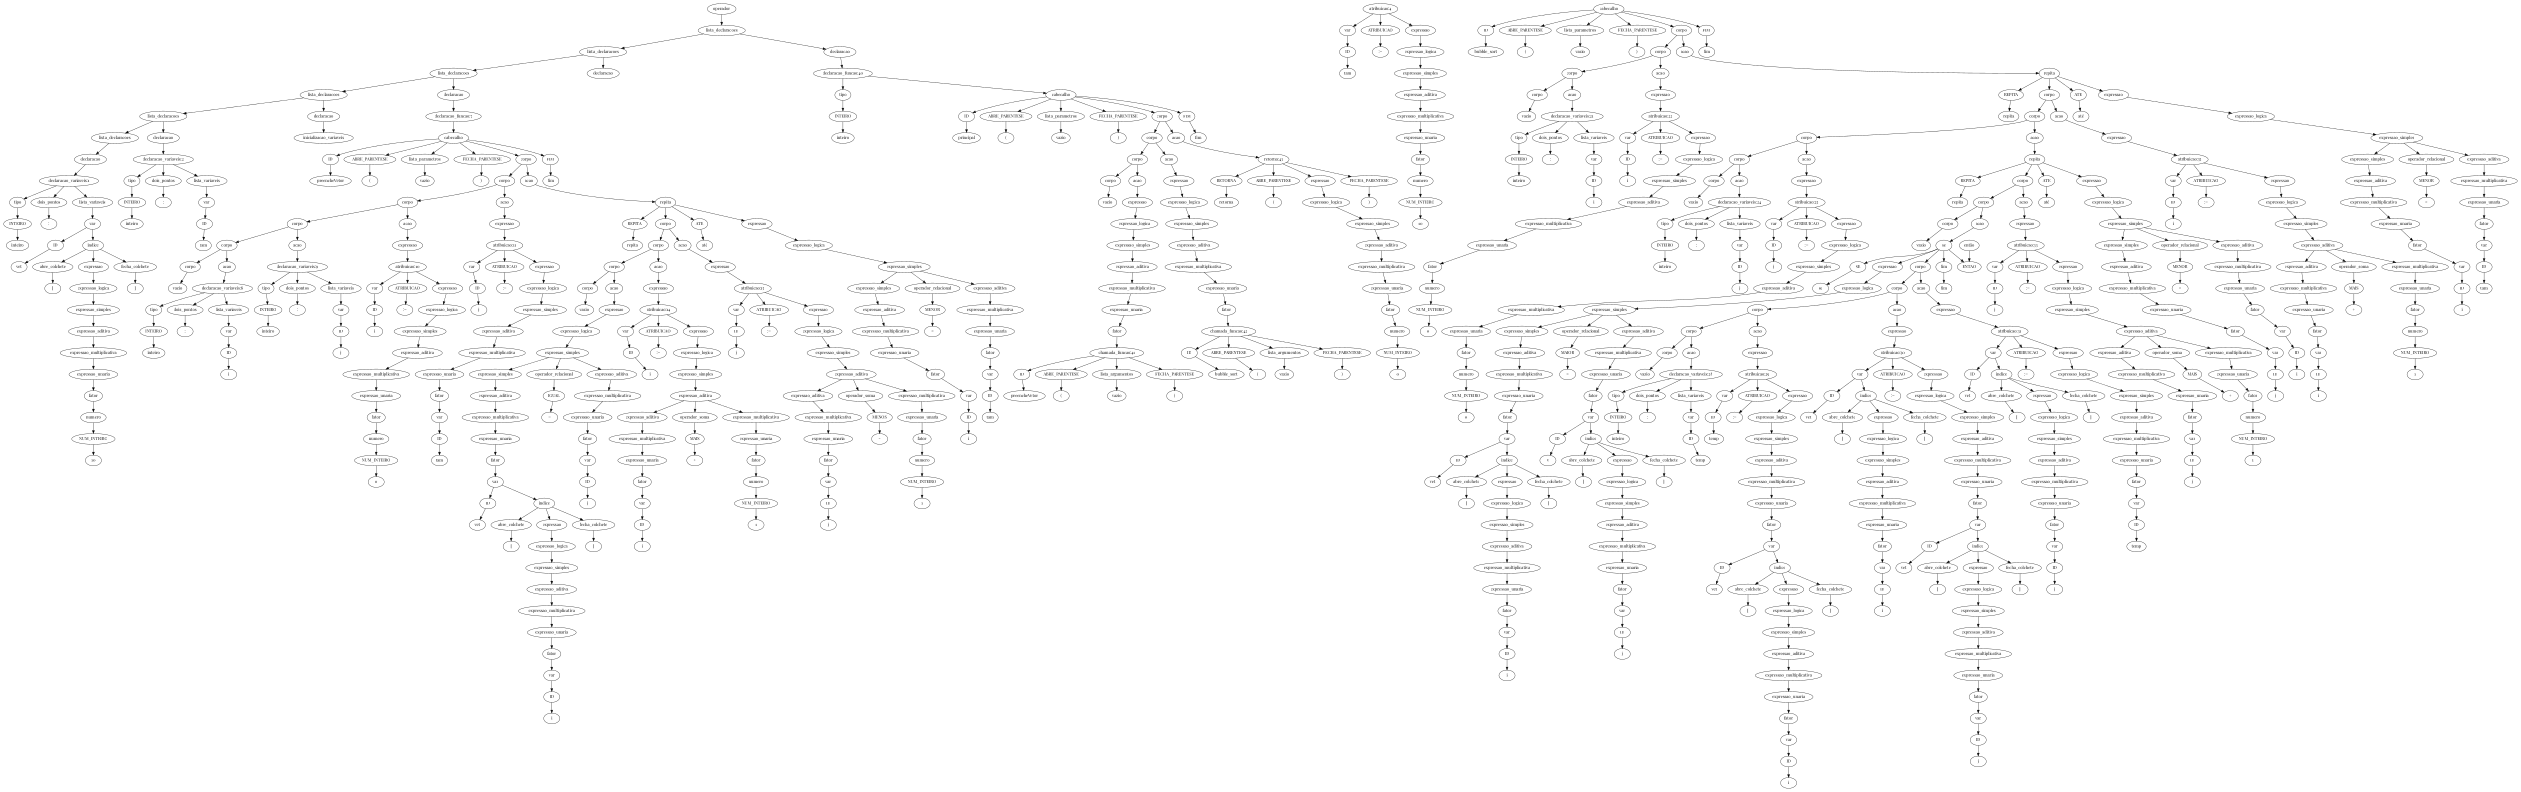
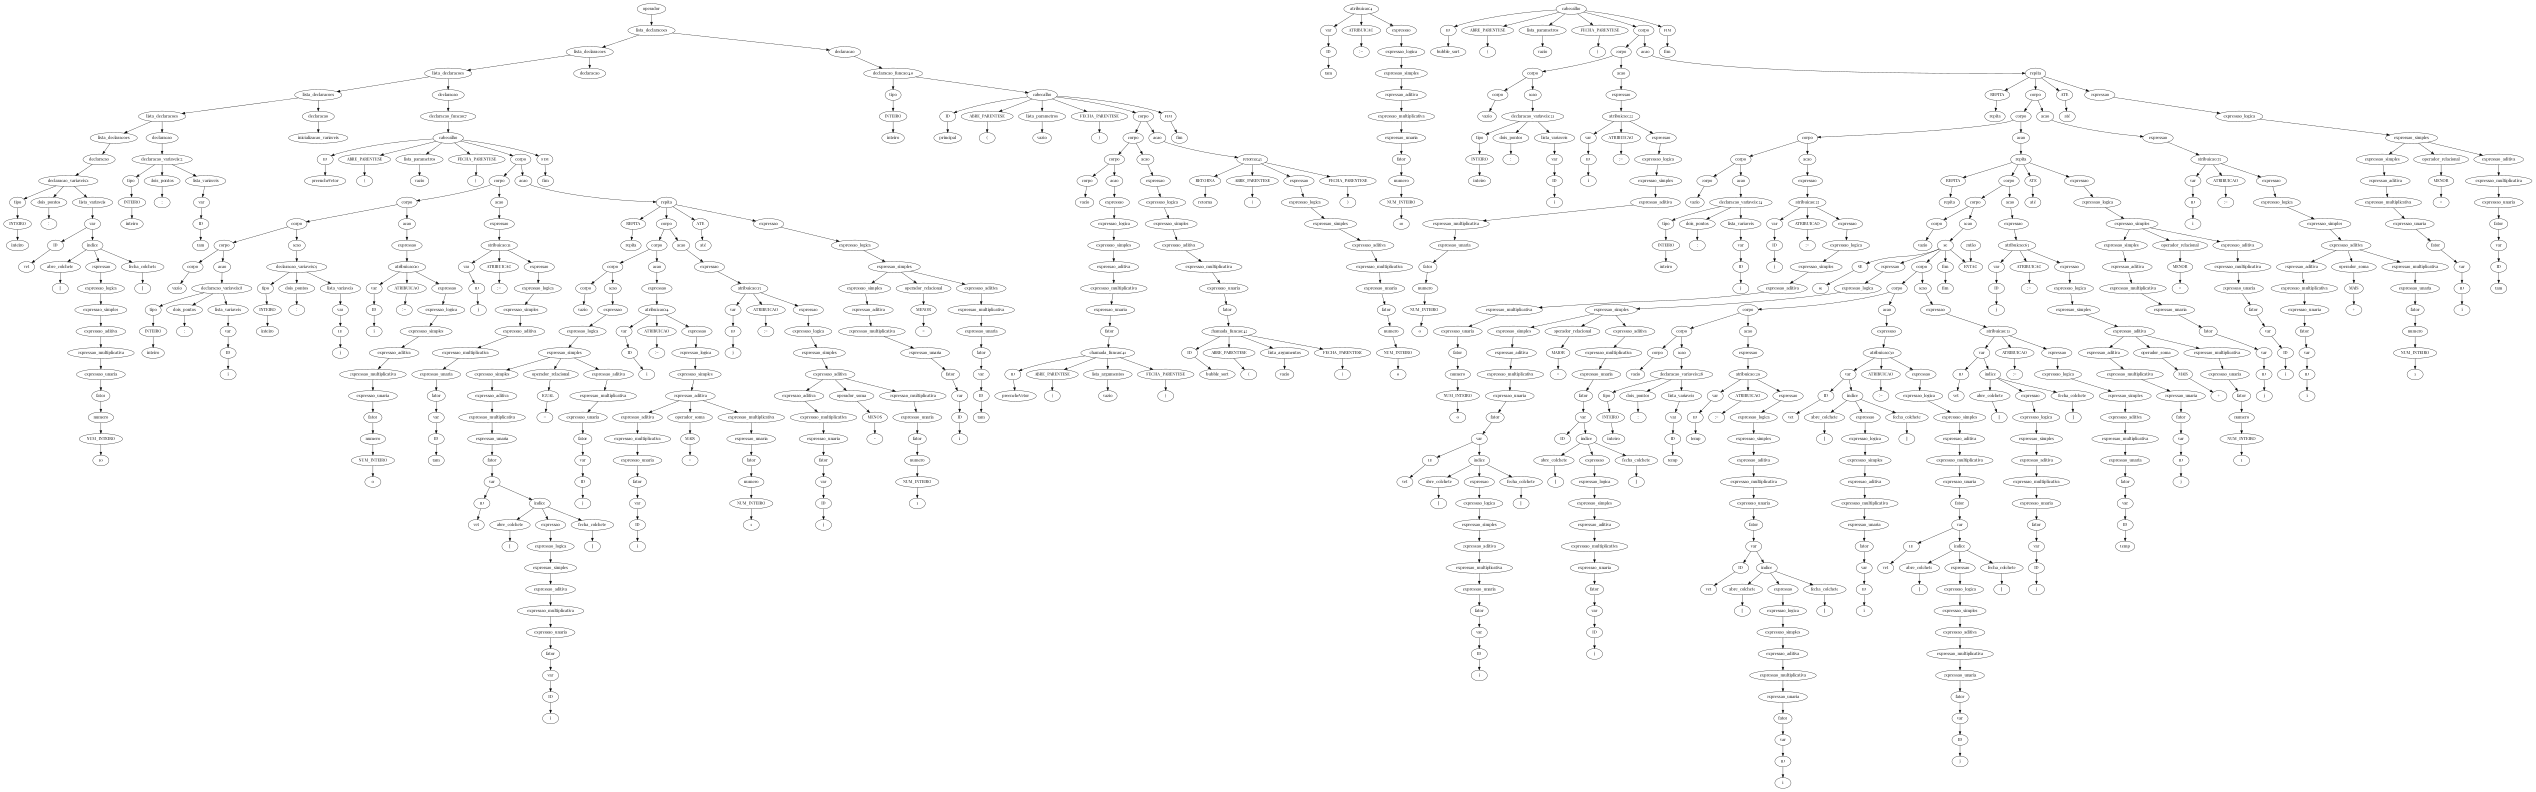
node "atribuicao:33": label "atribuicao:33" -> "atribuicao:63"
node "v": removed
